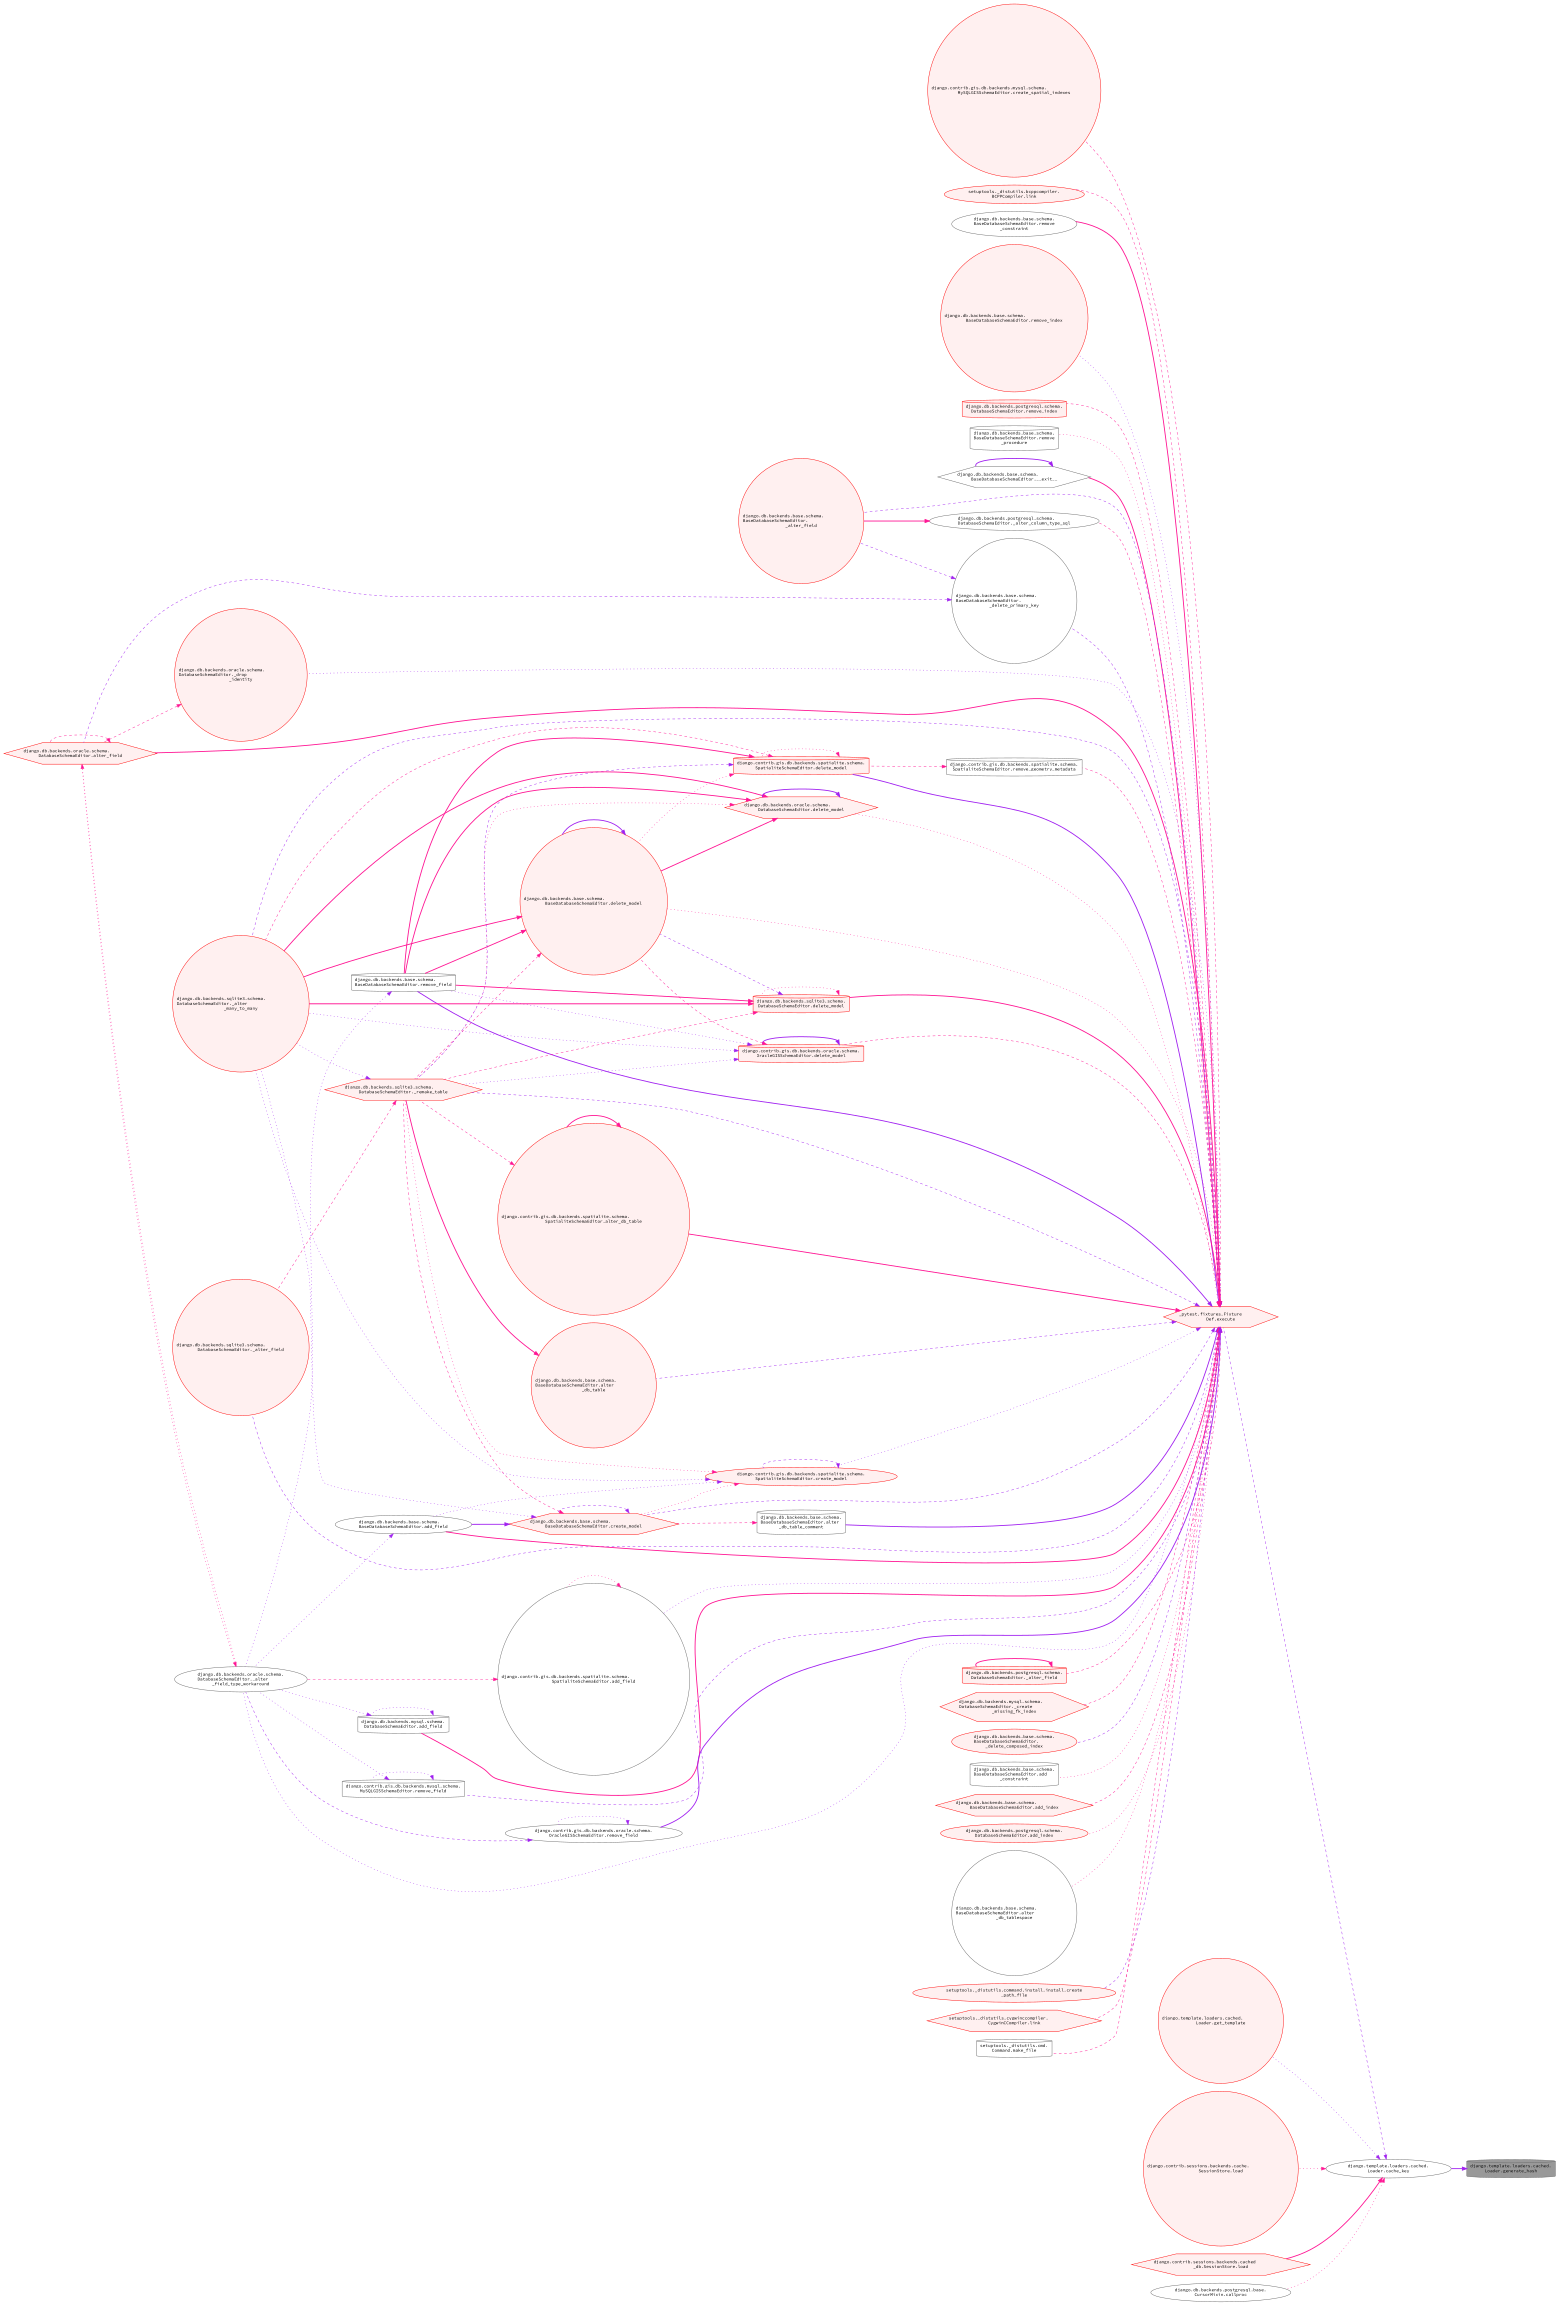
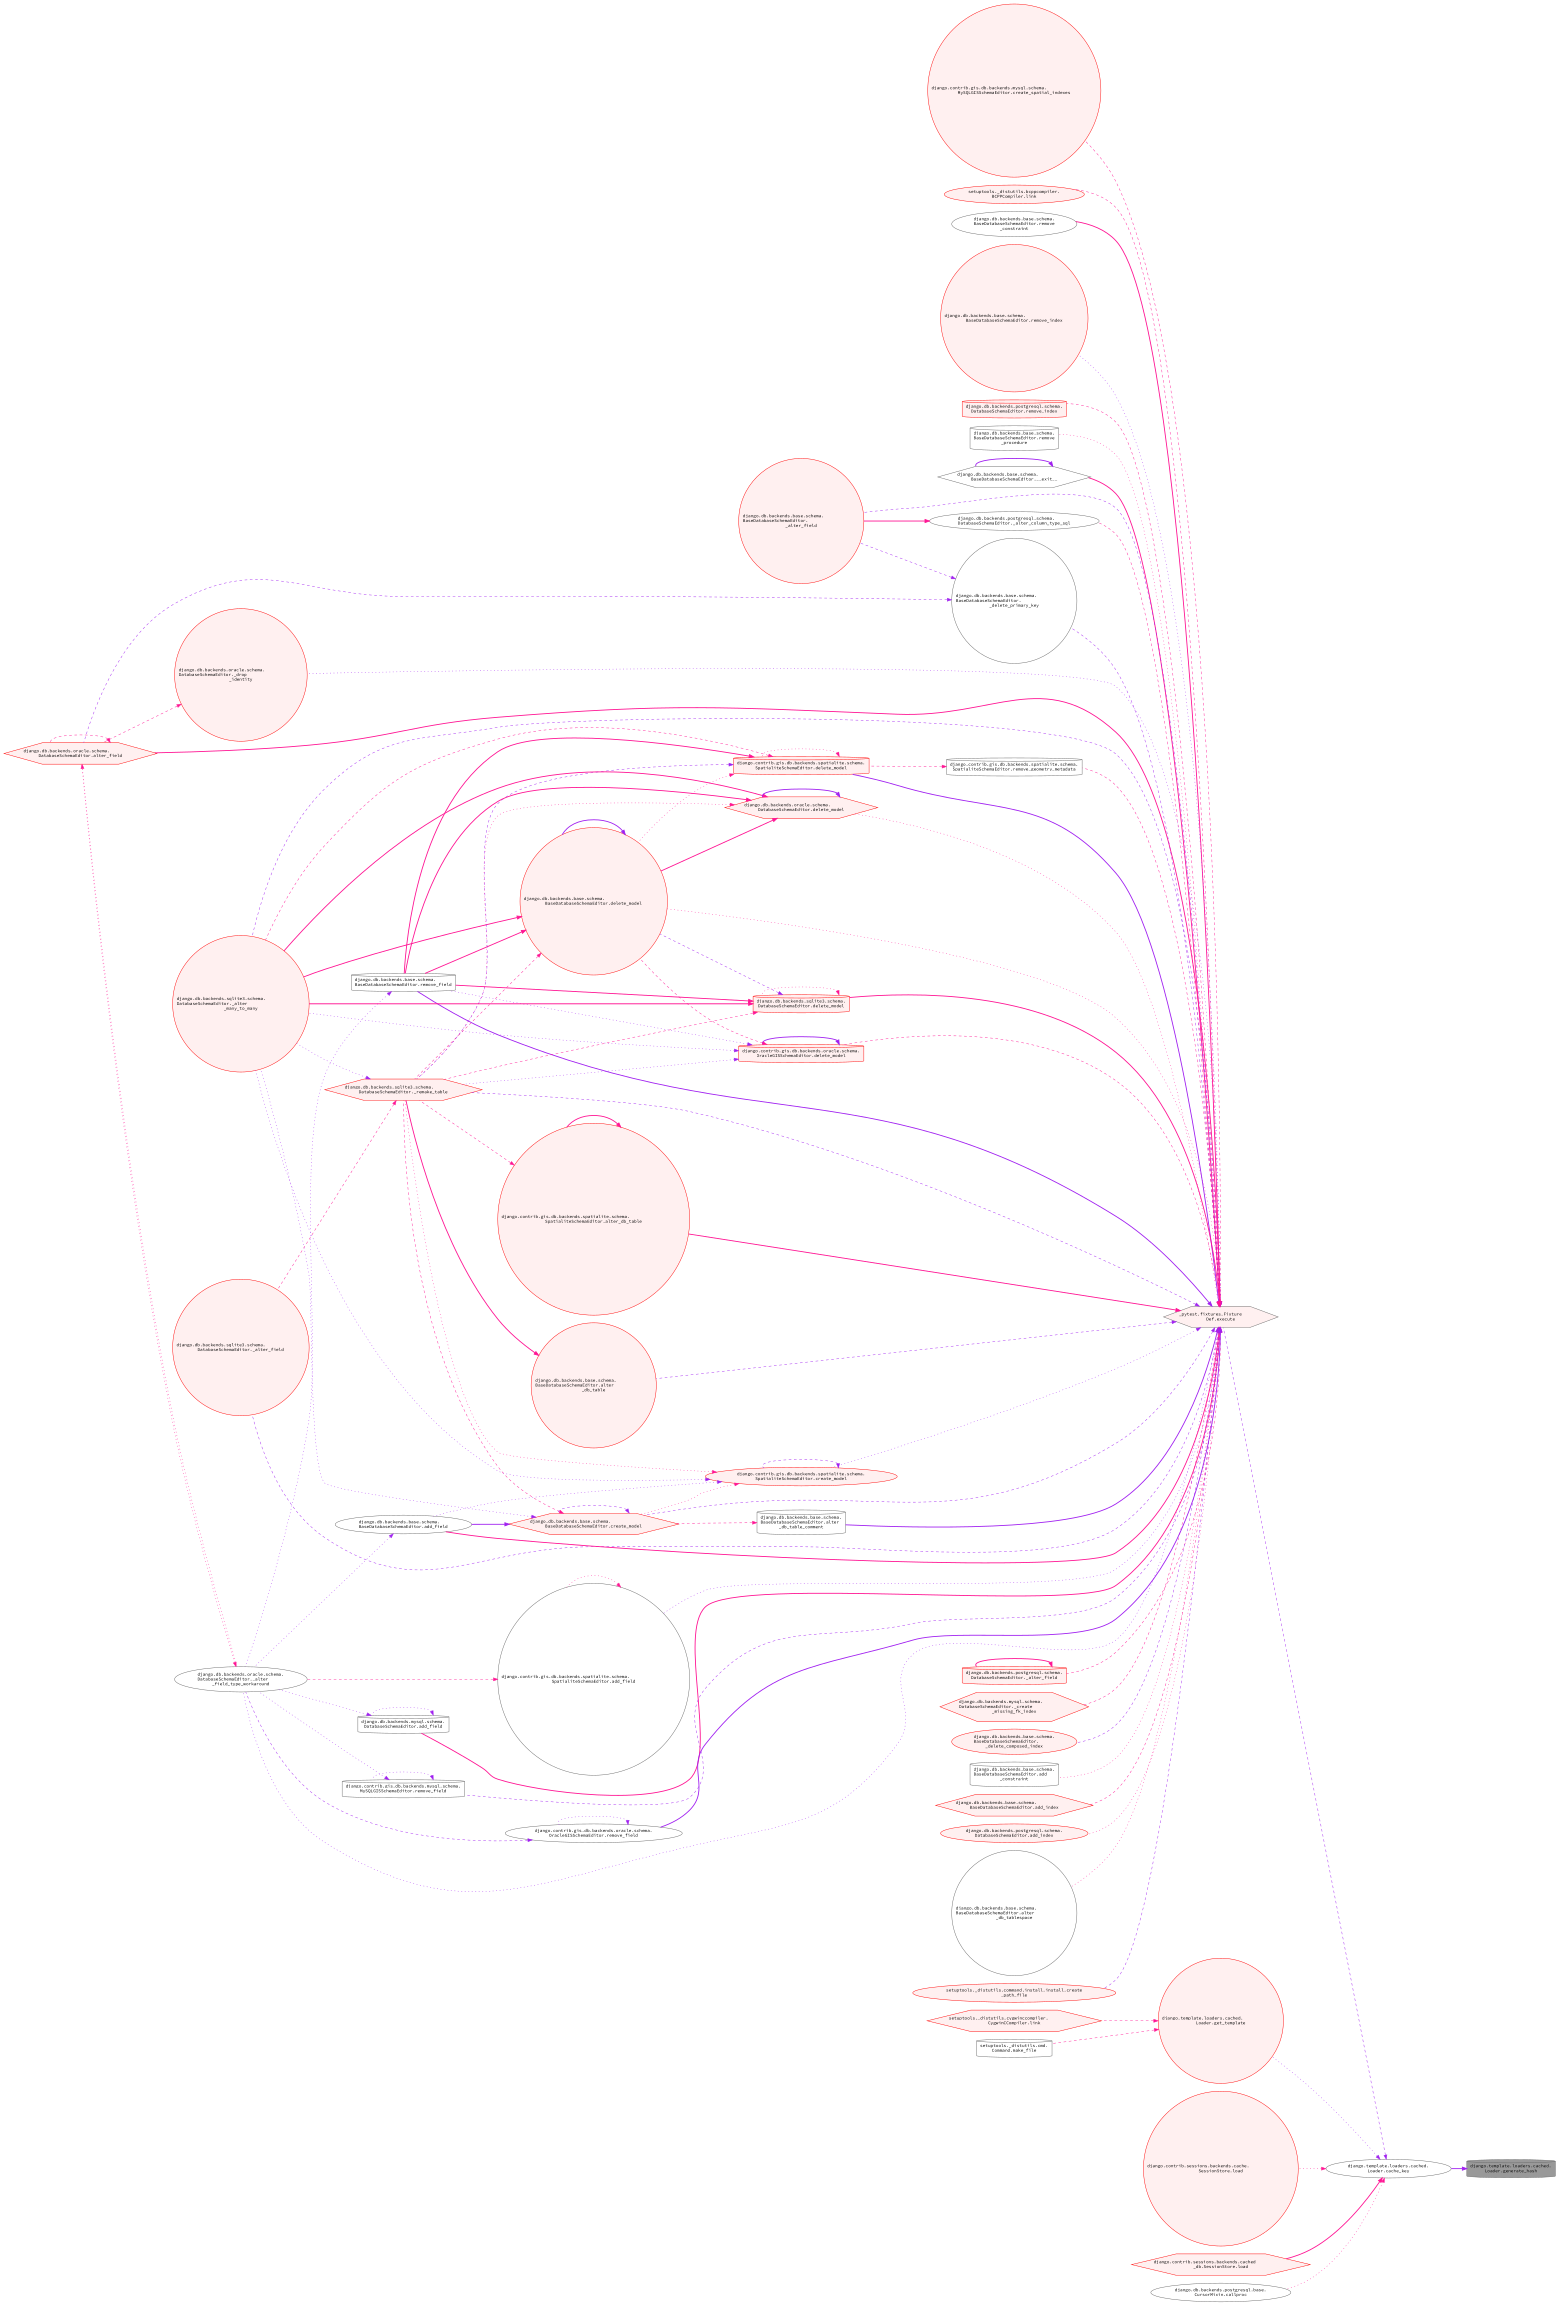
node "_pytest.fixtures.Fixture Def.execute": color red -> grey40
edge "setuptools._distutils.cygwinccompiler. CygwinCCompiler.link" -> "_pytest.fixtures.Fixture Def.execute": now "setuptools._distutils.cygwinccompiler. CygwinCCompiler.link" -> "django.template.loaders.cached. Loader.get_template"
edge "setuptools._distutils.cmd. Command.make_file" -> "_pytest.fixtures.Fixture Def.execute": now "setuptools._distutils.cmd. Command.make_file" -> "django.template.loaders.cached. Loader.get_template"
